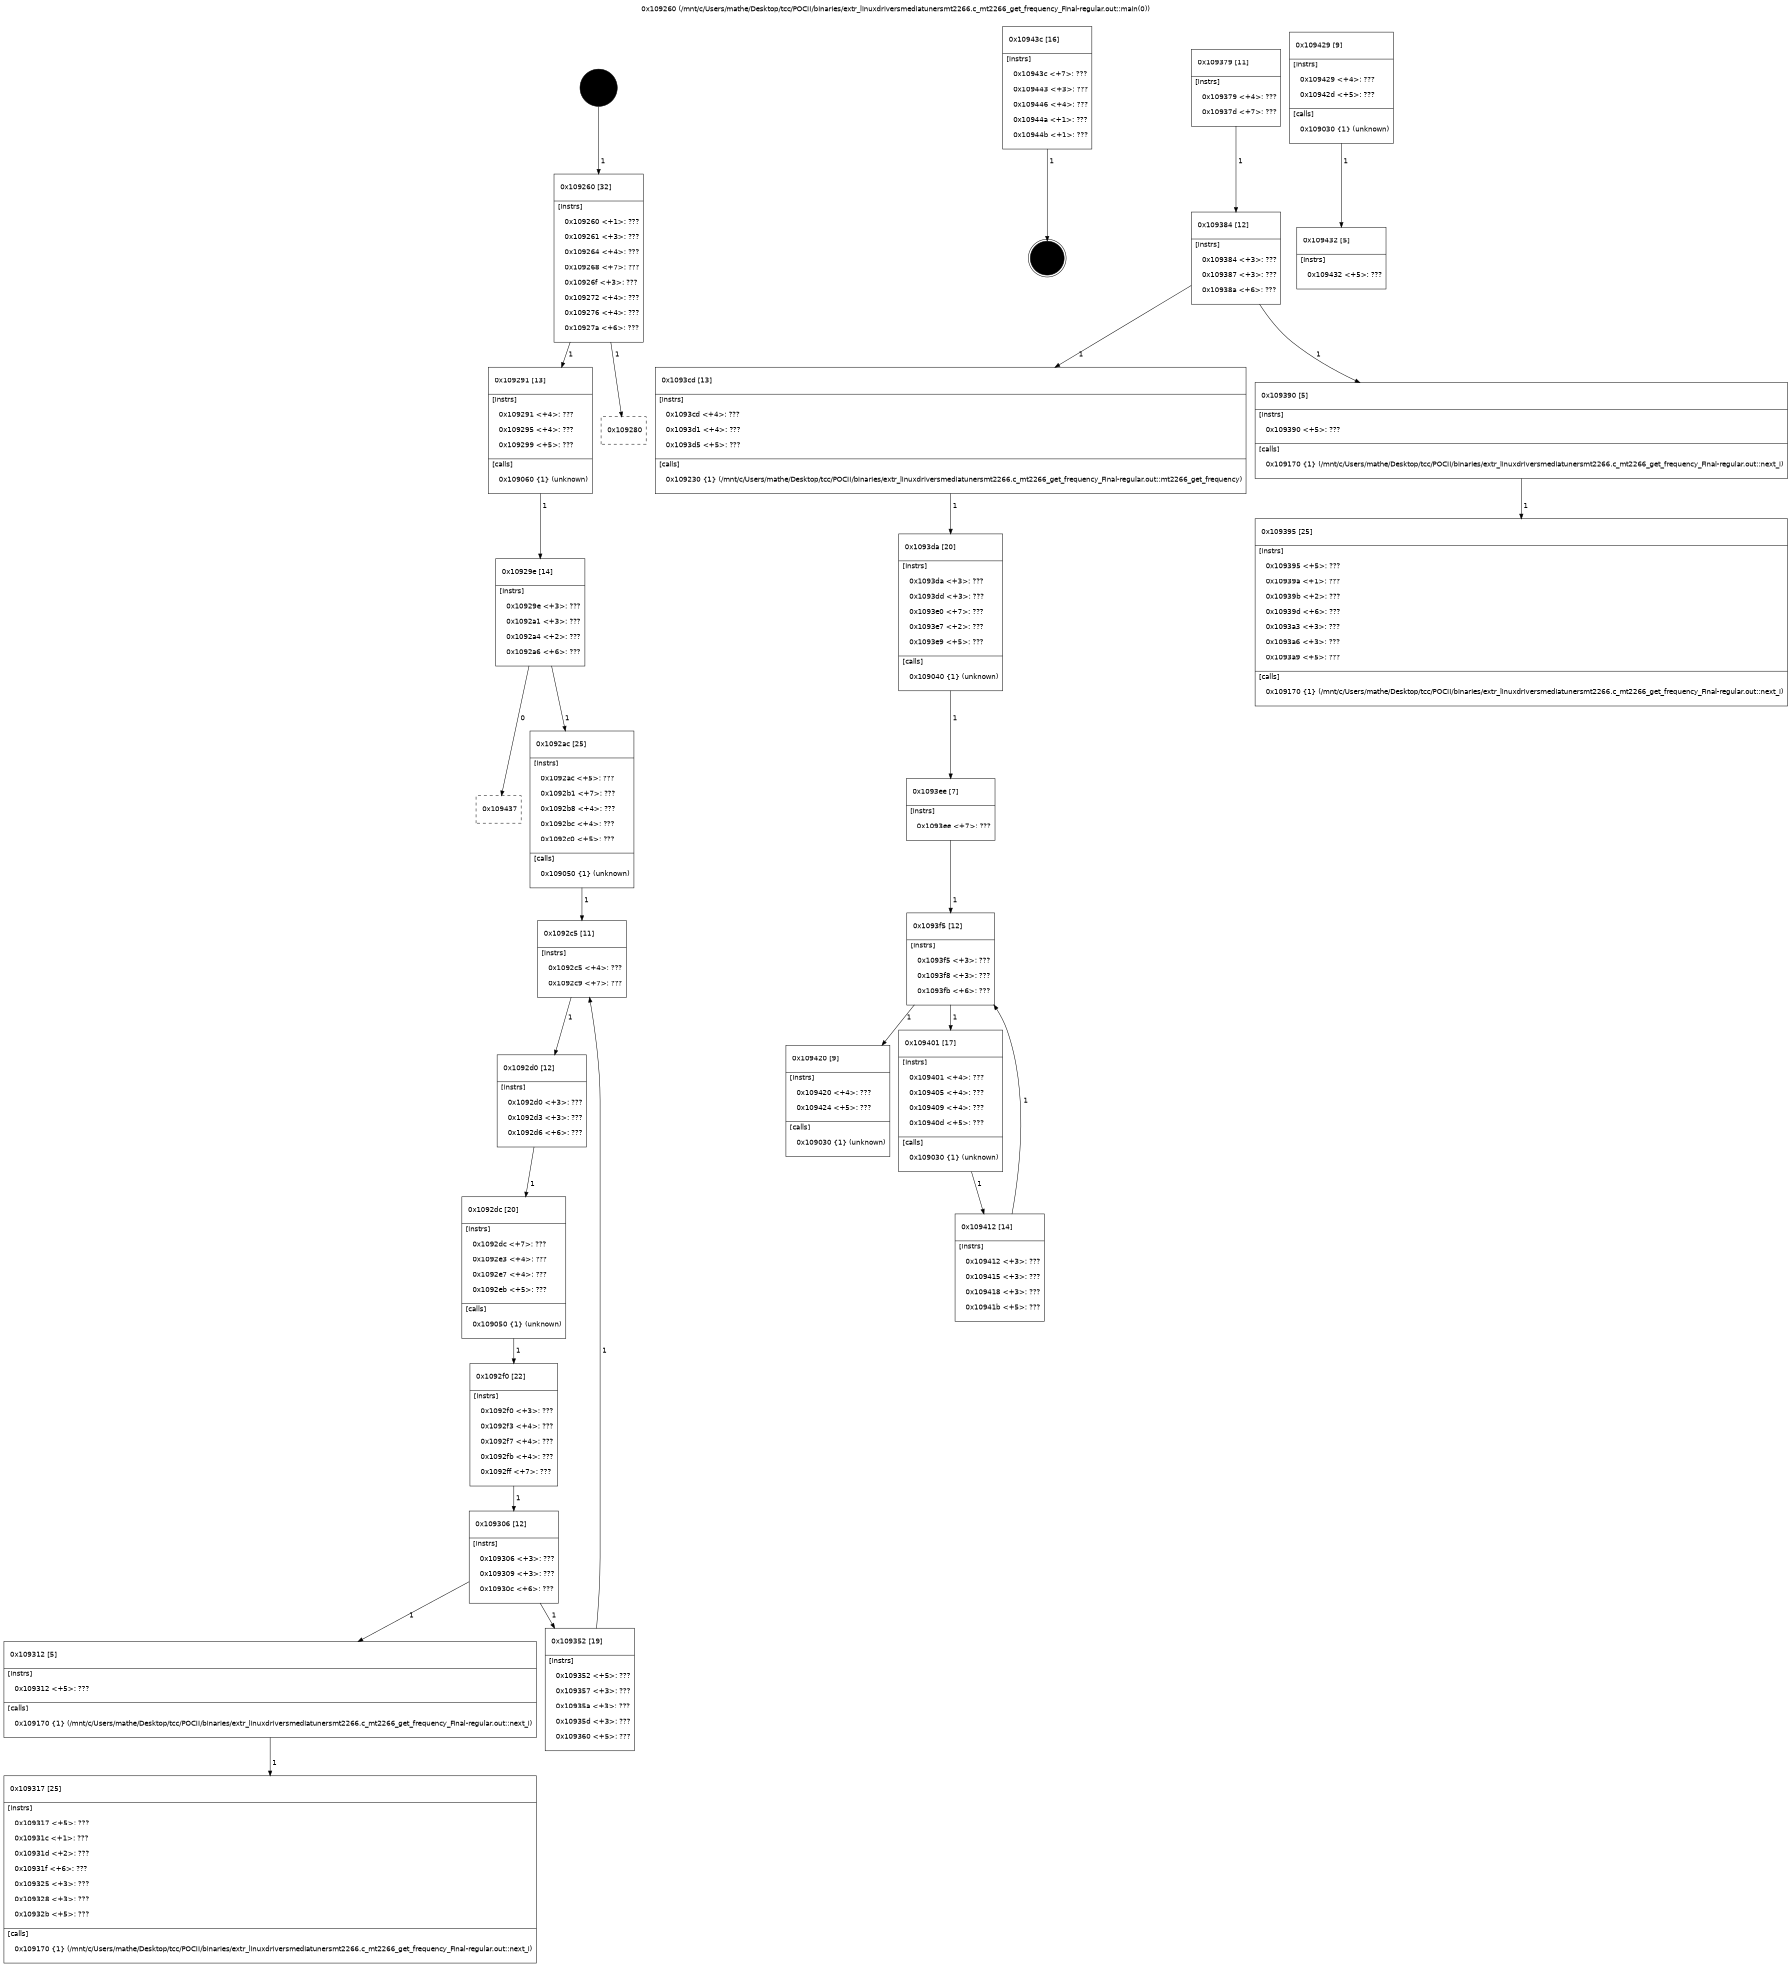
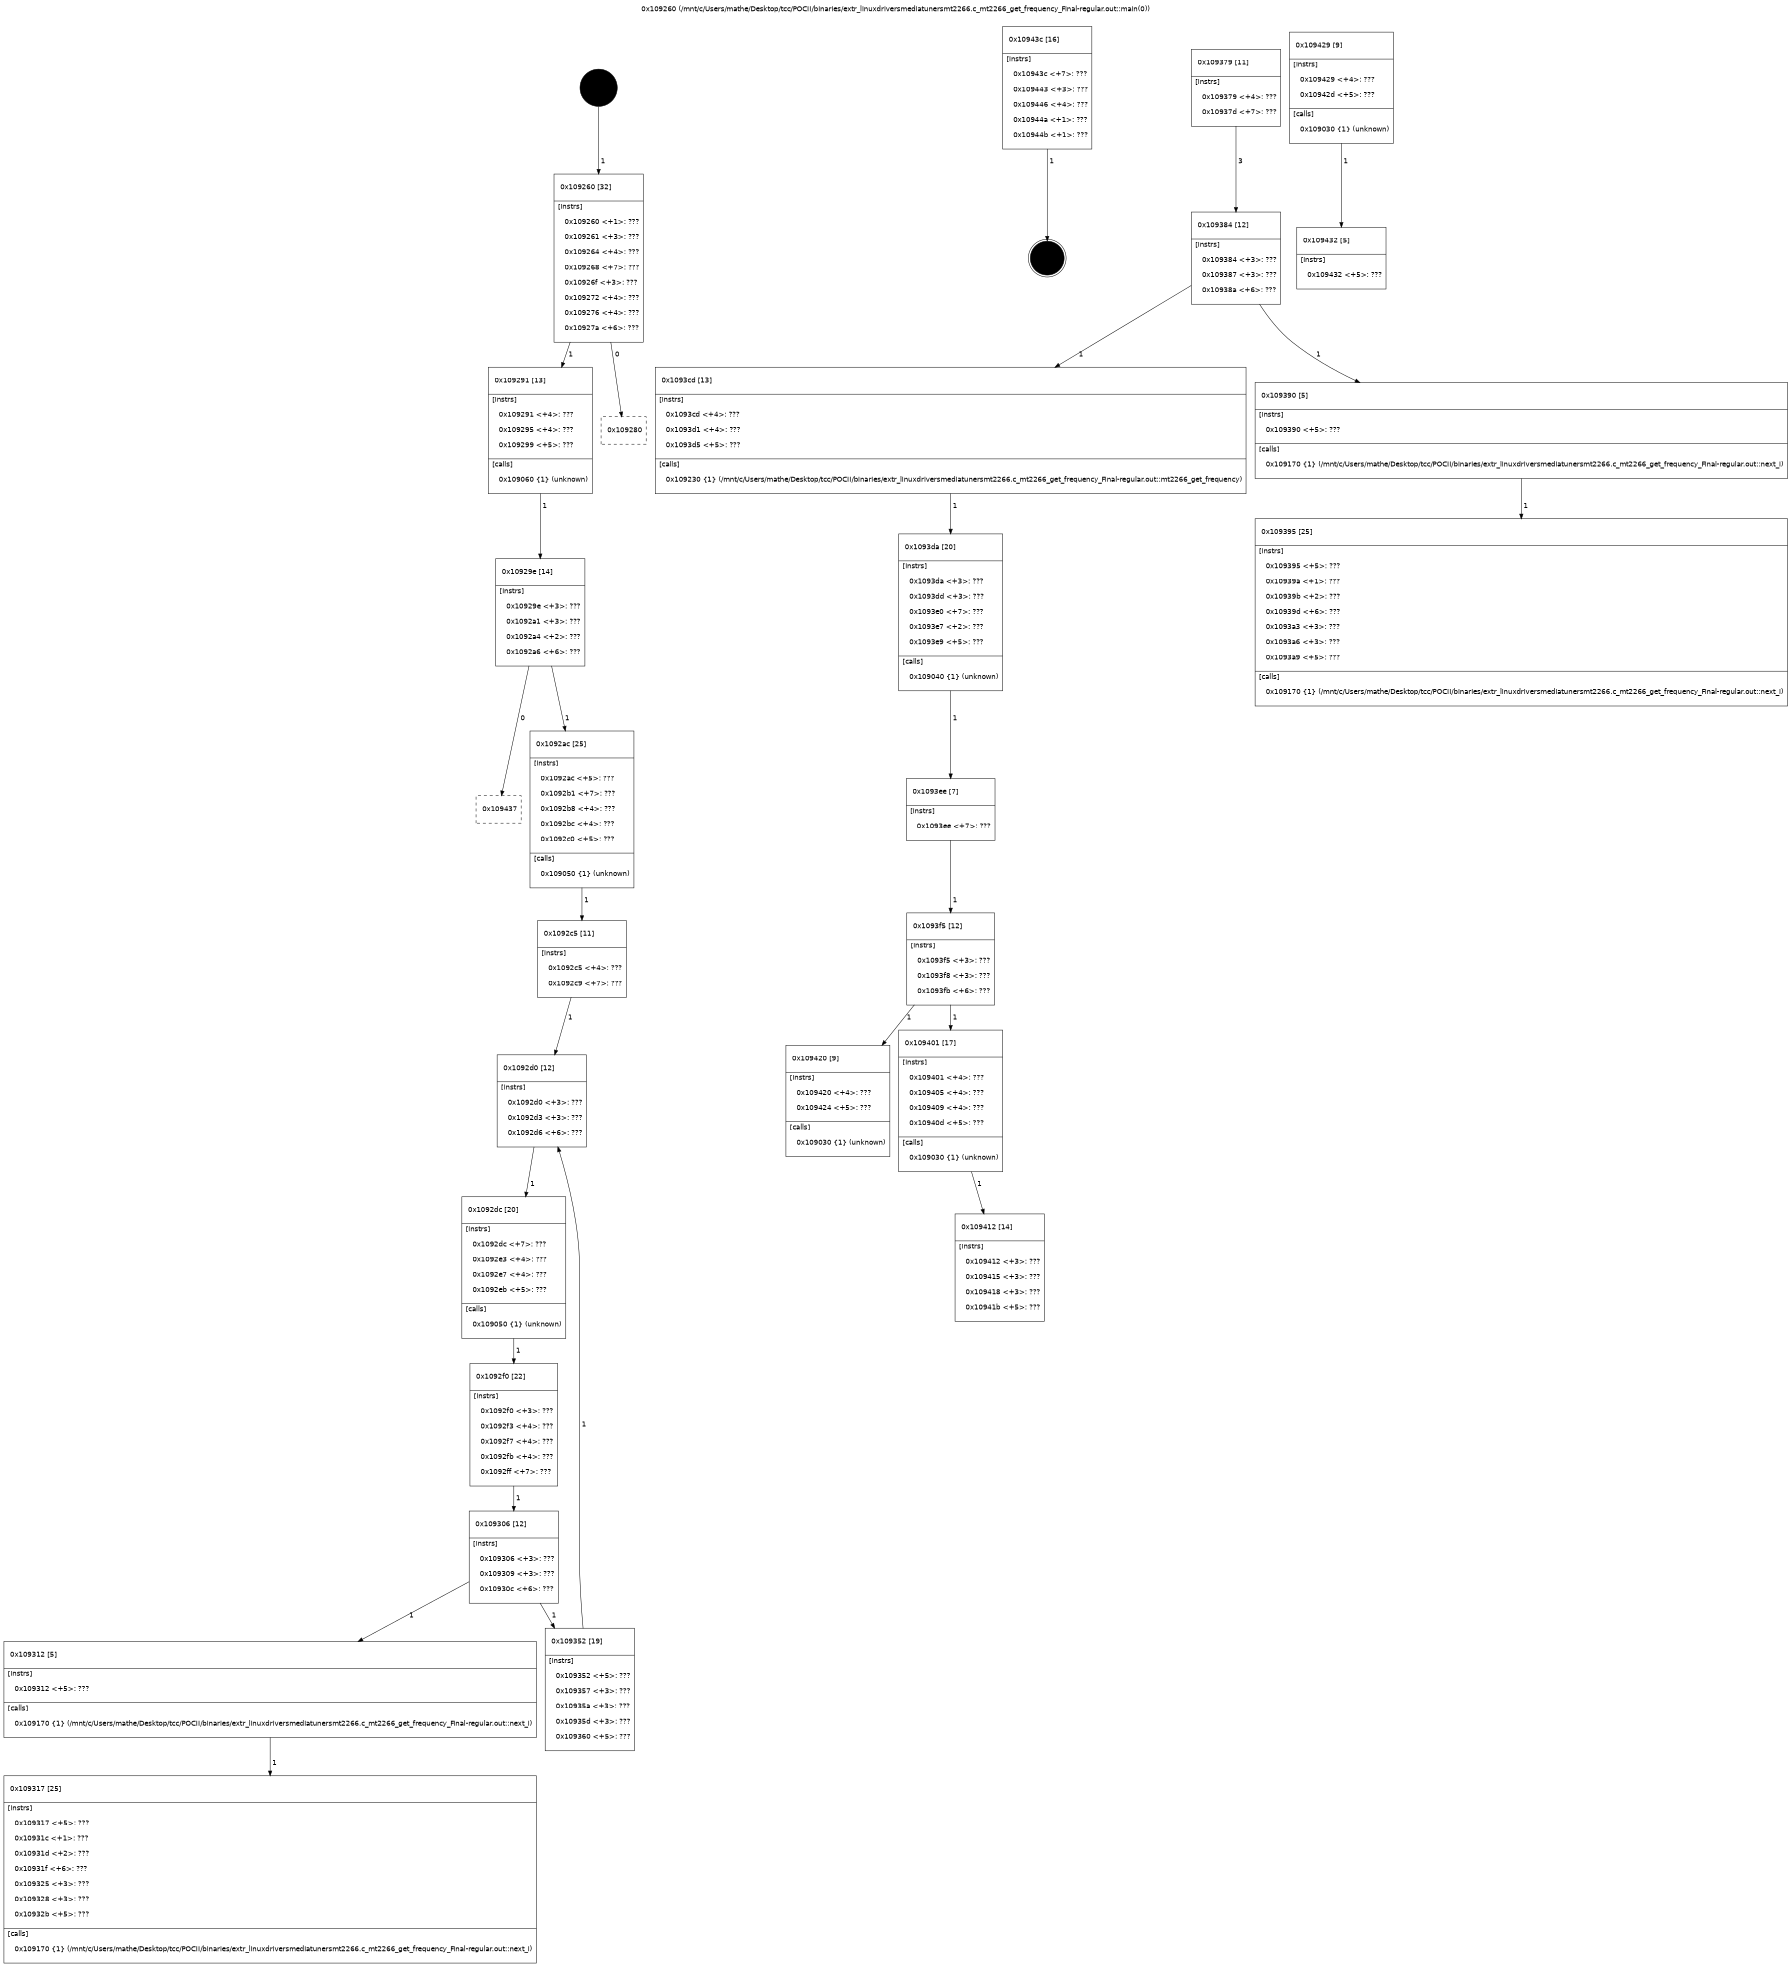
edge "0x109379 [11]" -> "0x109384 [12]": label " 1" -> " 3"
edge "0x109260 [32]" -> "0x109280": label " 1" -> " 0"
edge "0x109412 [14]" -> "0x1093f5 [12]": removed, label "1"
edge "0x109352 [19]" -> "0x1092c5 [11]": now "0x109352 [19]" -> "0x1092d0 [12]"
